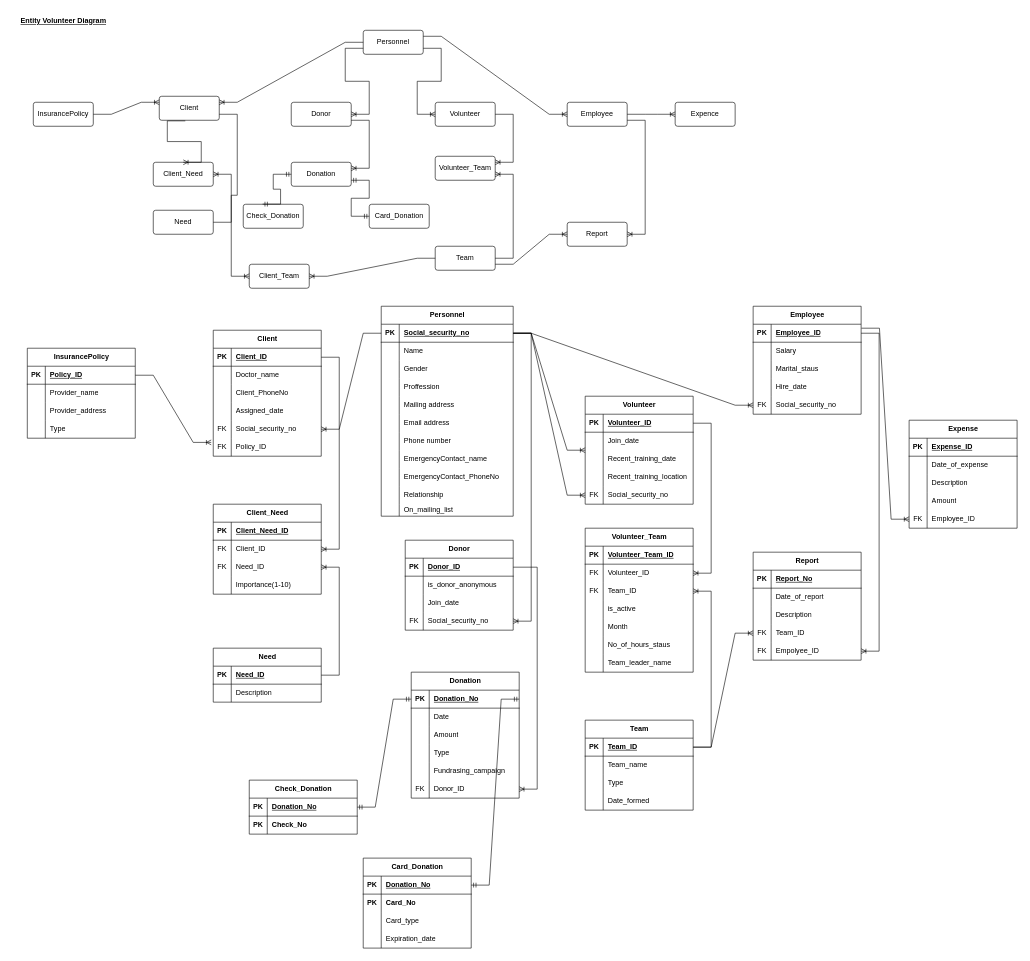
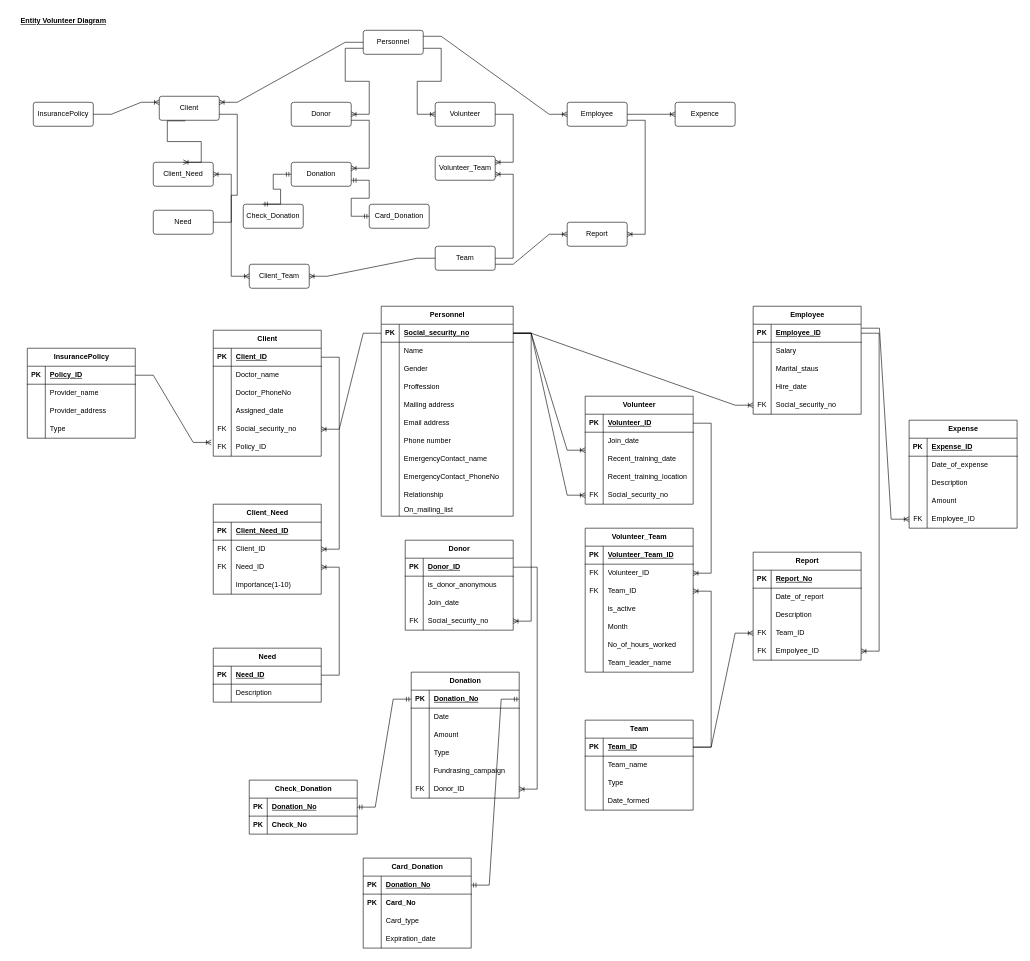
node "Client_PhoneNo": label "Client_PhoneNo" -> "Doctor_PhoneNo"
node "No_of_hours_staus": label "No_of_hours_staus" -> "No_of_hours_worked"
